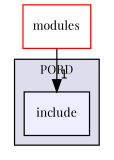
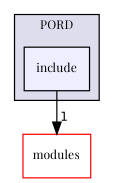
edge "modules" -> "include": reversed
